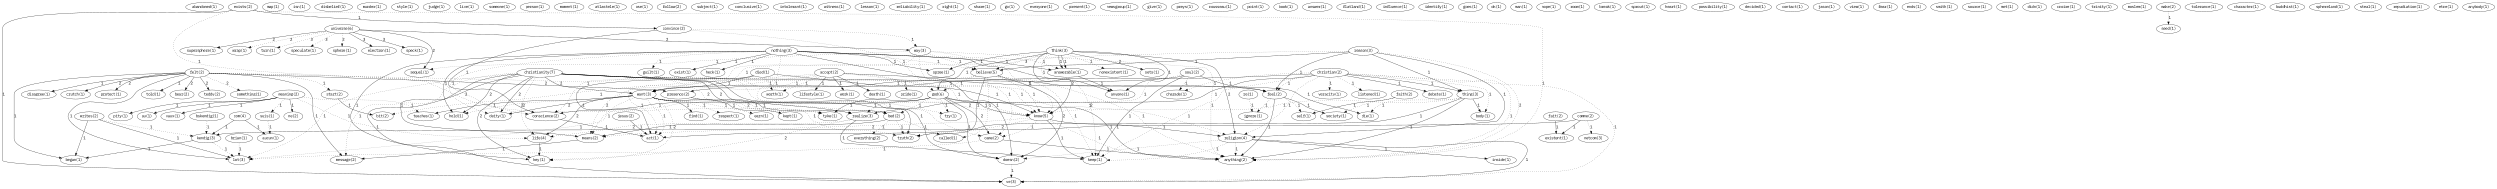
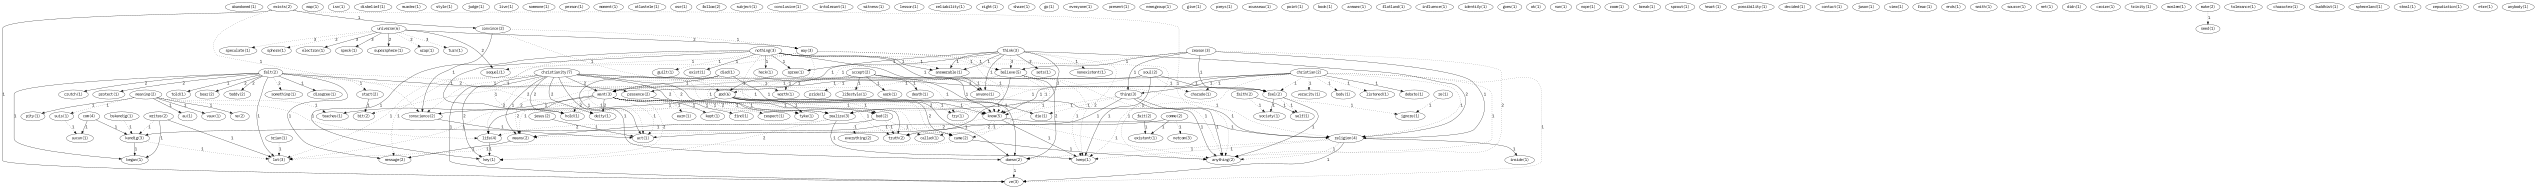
edge "thing(3)" -> "body(1)": now "thing(3)" -> "religion(4)"
